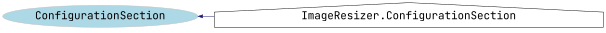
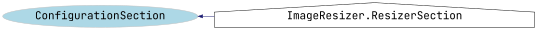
node "ImageResizer.ConfigurationSection": label "ImageResizer.ConfigurationSection" -> "ImageResizer.ResizerSection"
